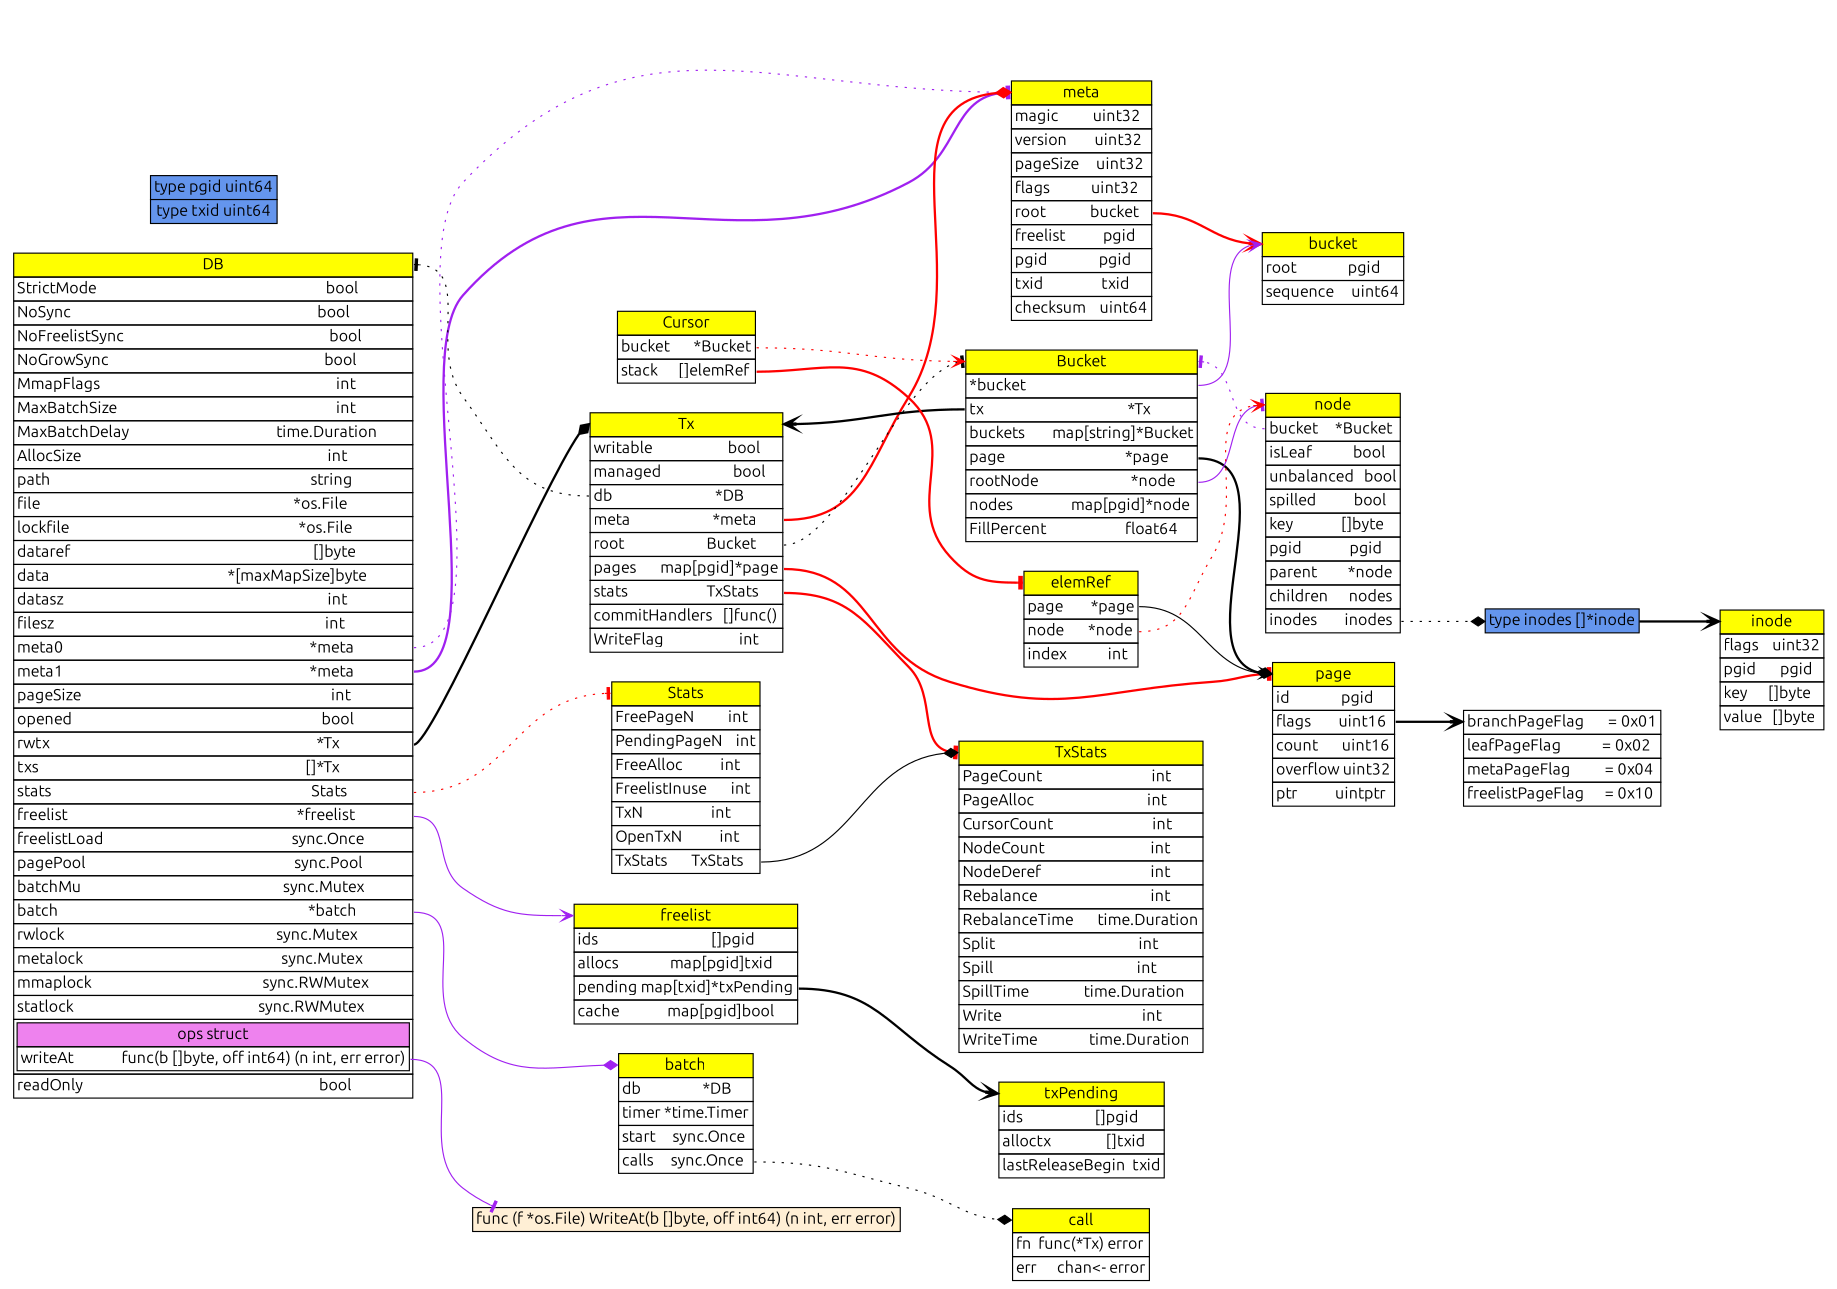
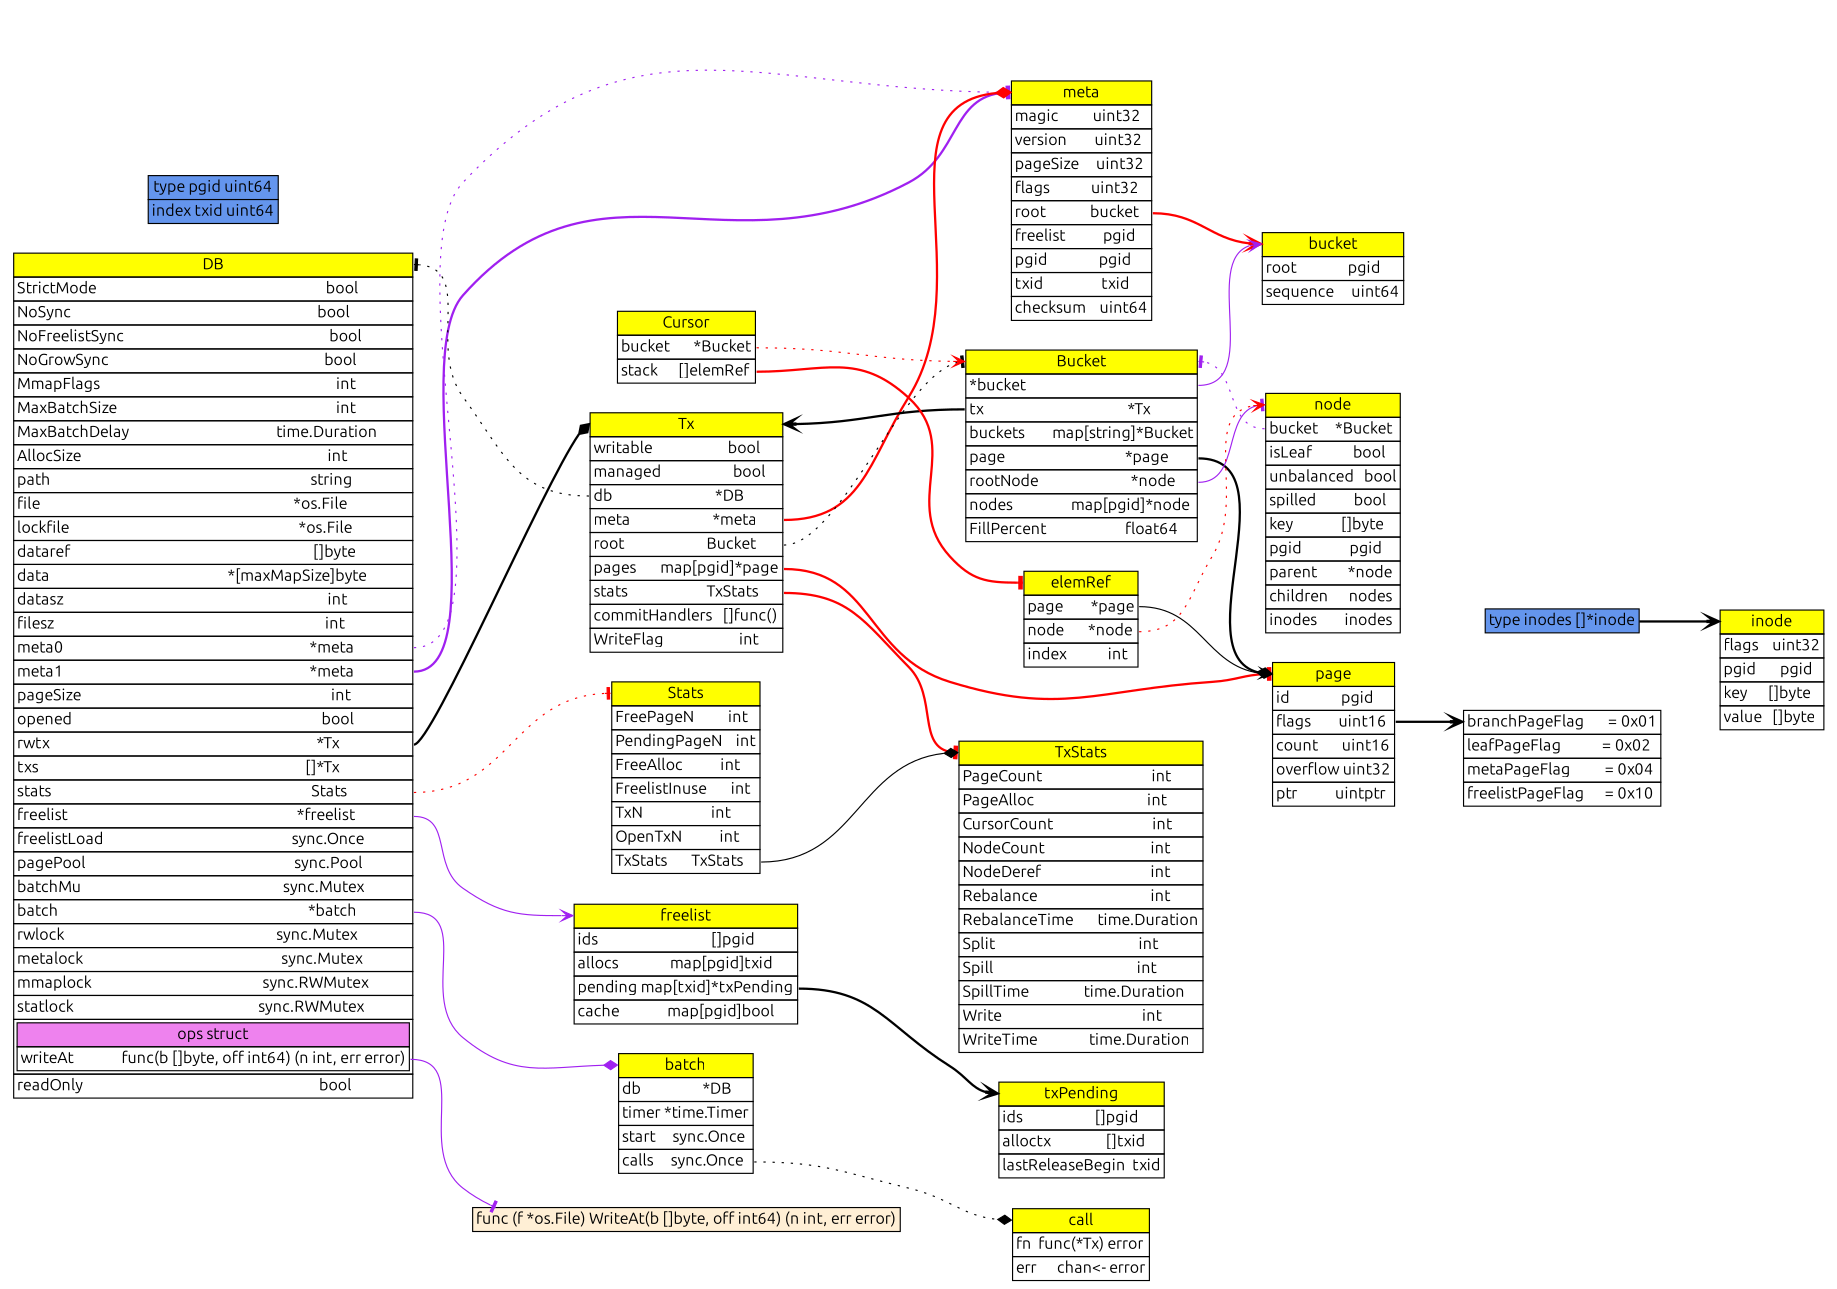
node "type pgid uint64": text "type txid uint64" -> "index txid uint64"
edge "node" -> "type inodes []*inode": removed
